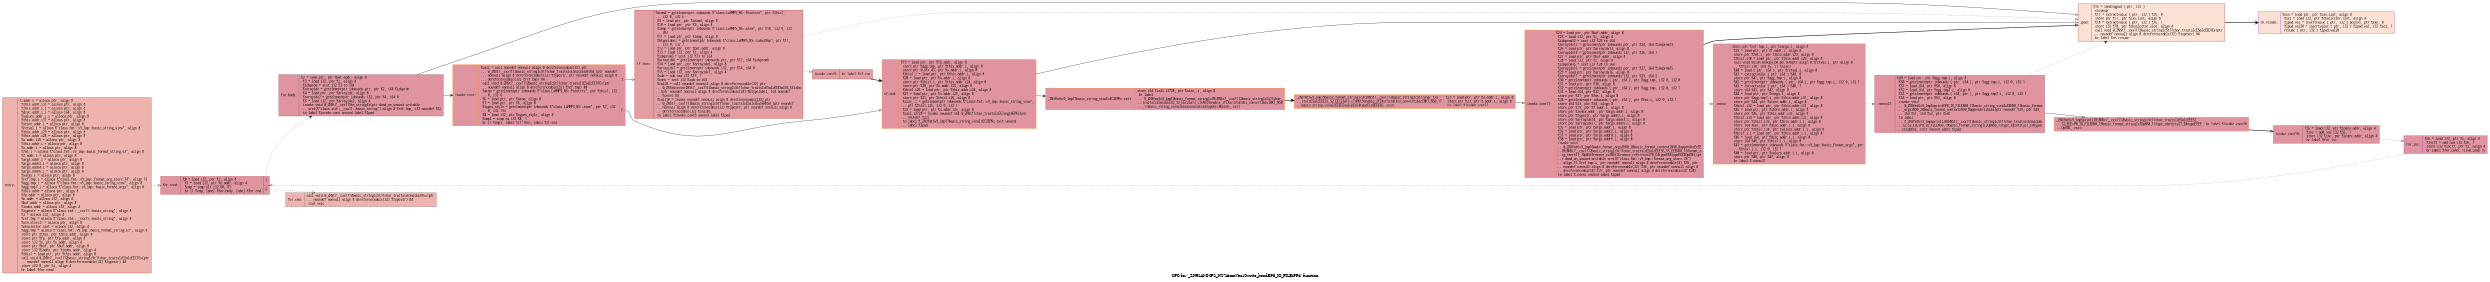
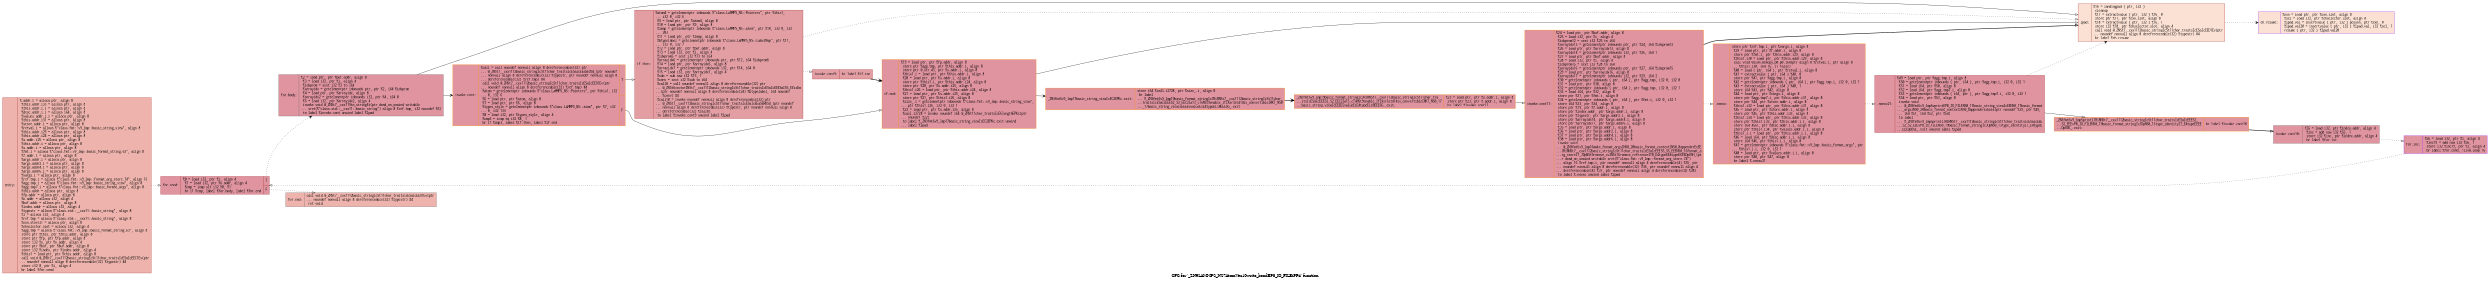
edge "lpad:" -> "eh.resume:": style bold -> dotted
node "for.end:": text "slot void" -> "ret void"
